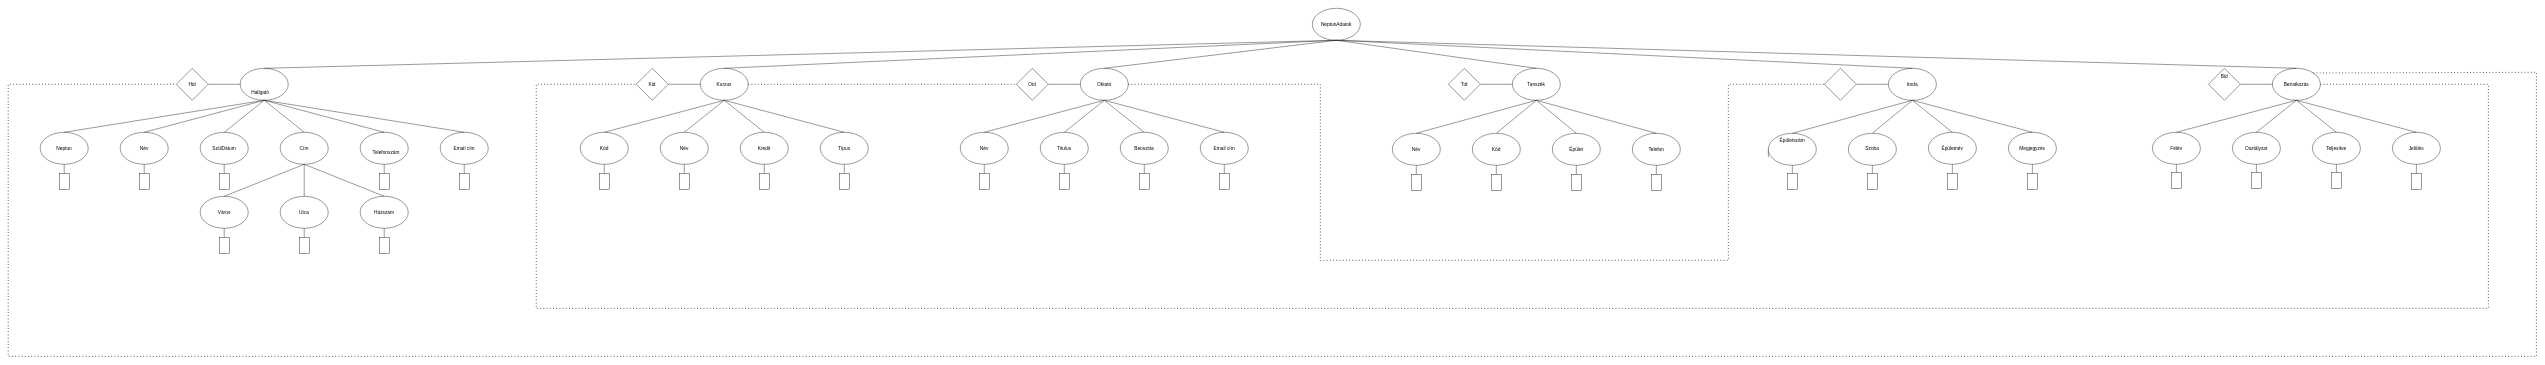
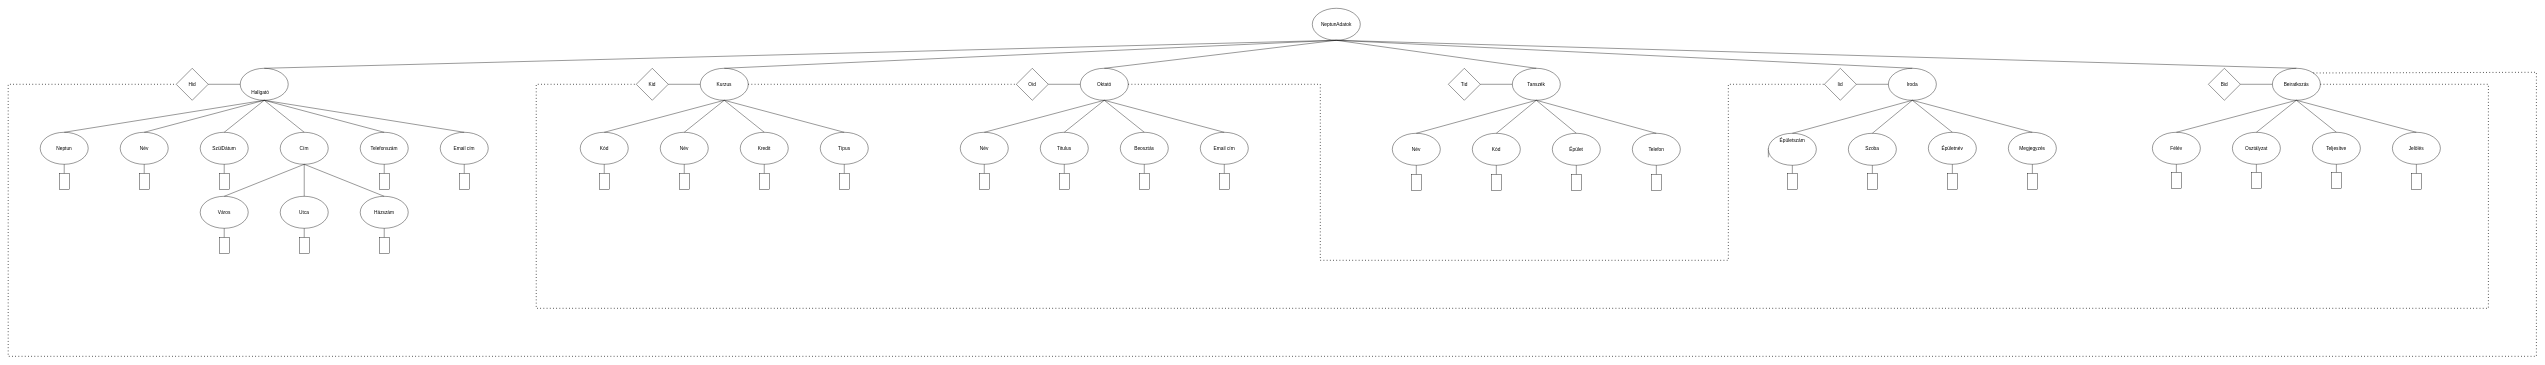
node "Bid": moved (2224, 76) -> (2224, 84)
node "Iid": added
node "Telefonszám": moved (386, 152) -> (384, 148)
